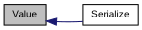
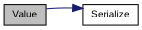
edge "Serialize" -> "Value": reversed
